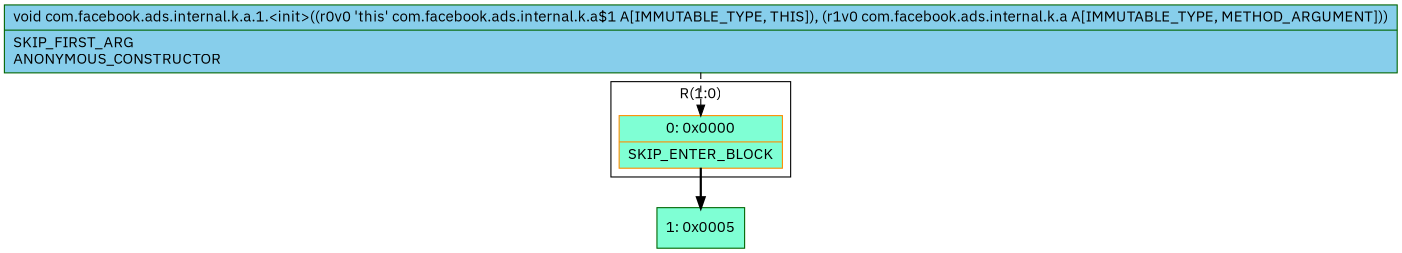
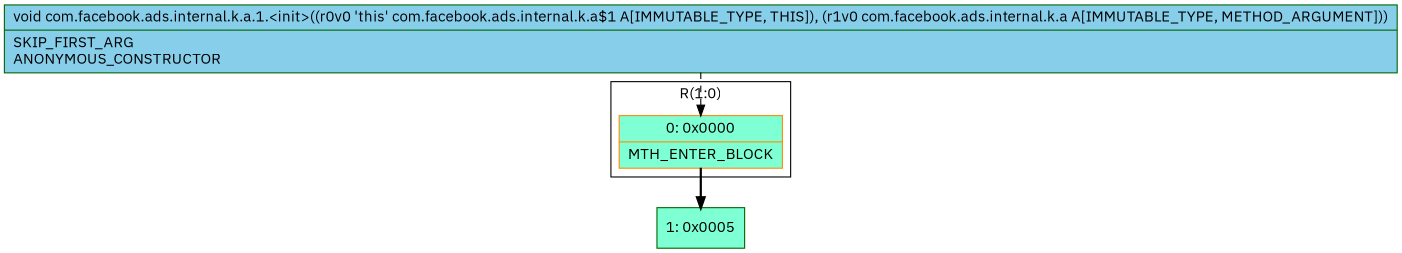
node "0: 0x0000": text "SKIP_ENTER_BLOCK" -> "MTH_ENTER_BLOCK"
